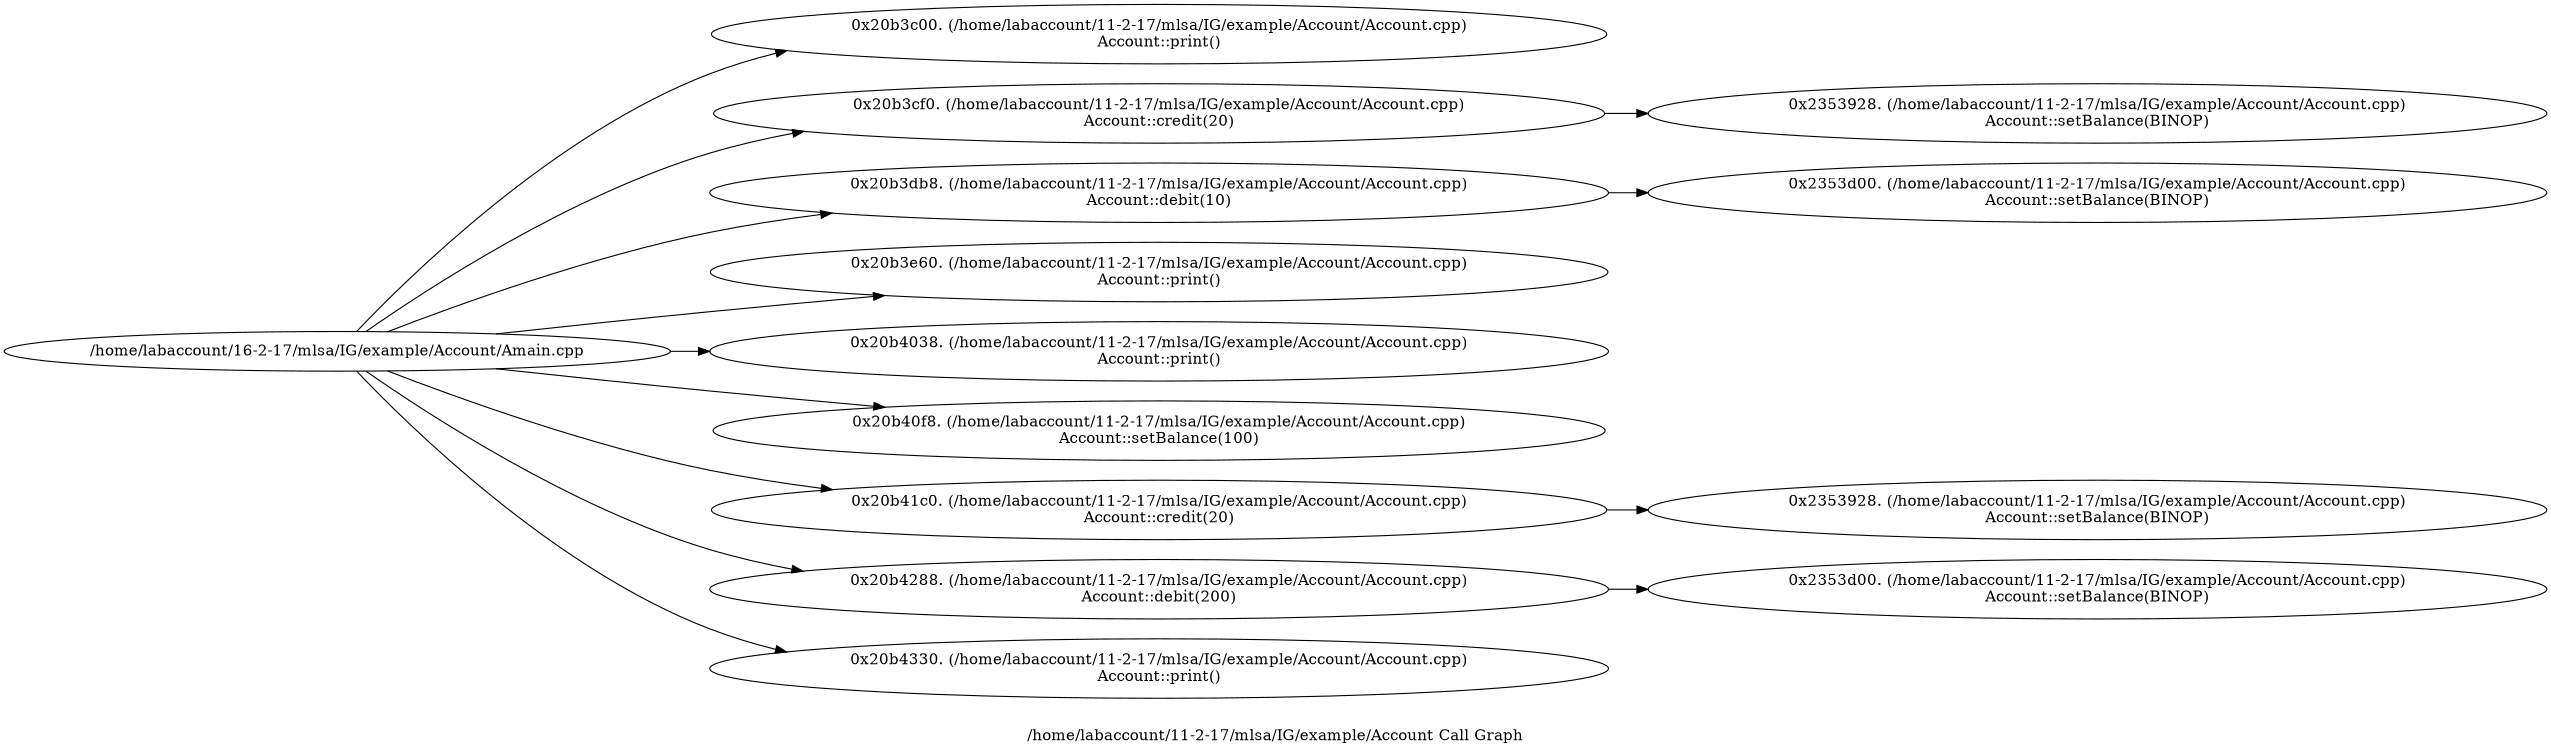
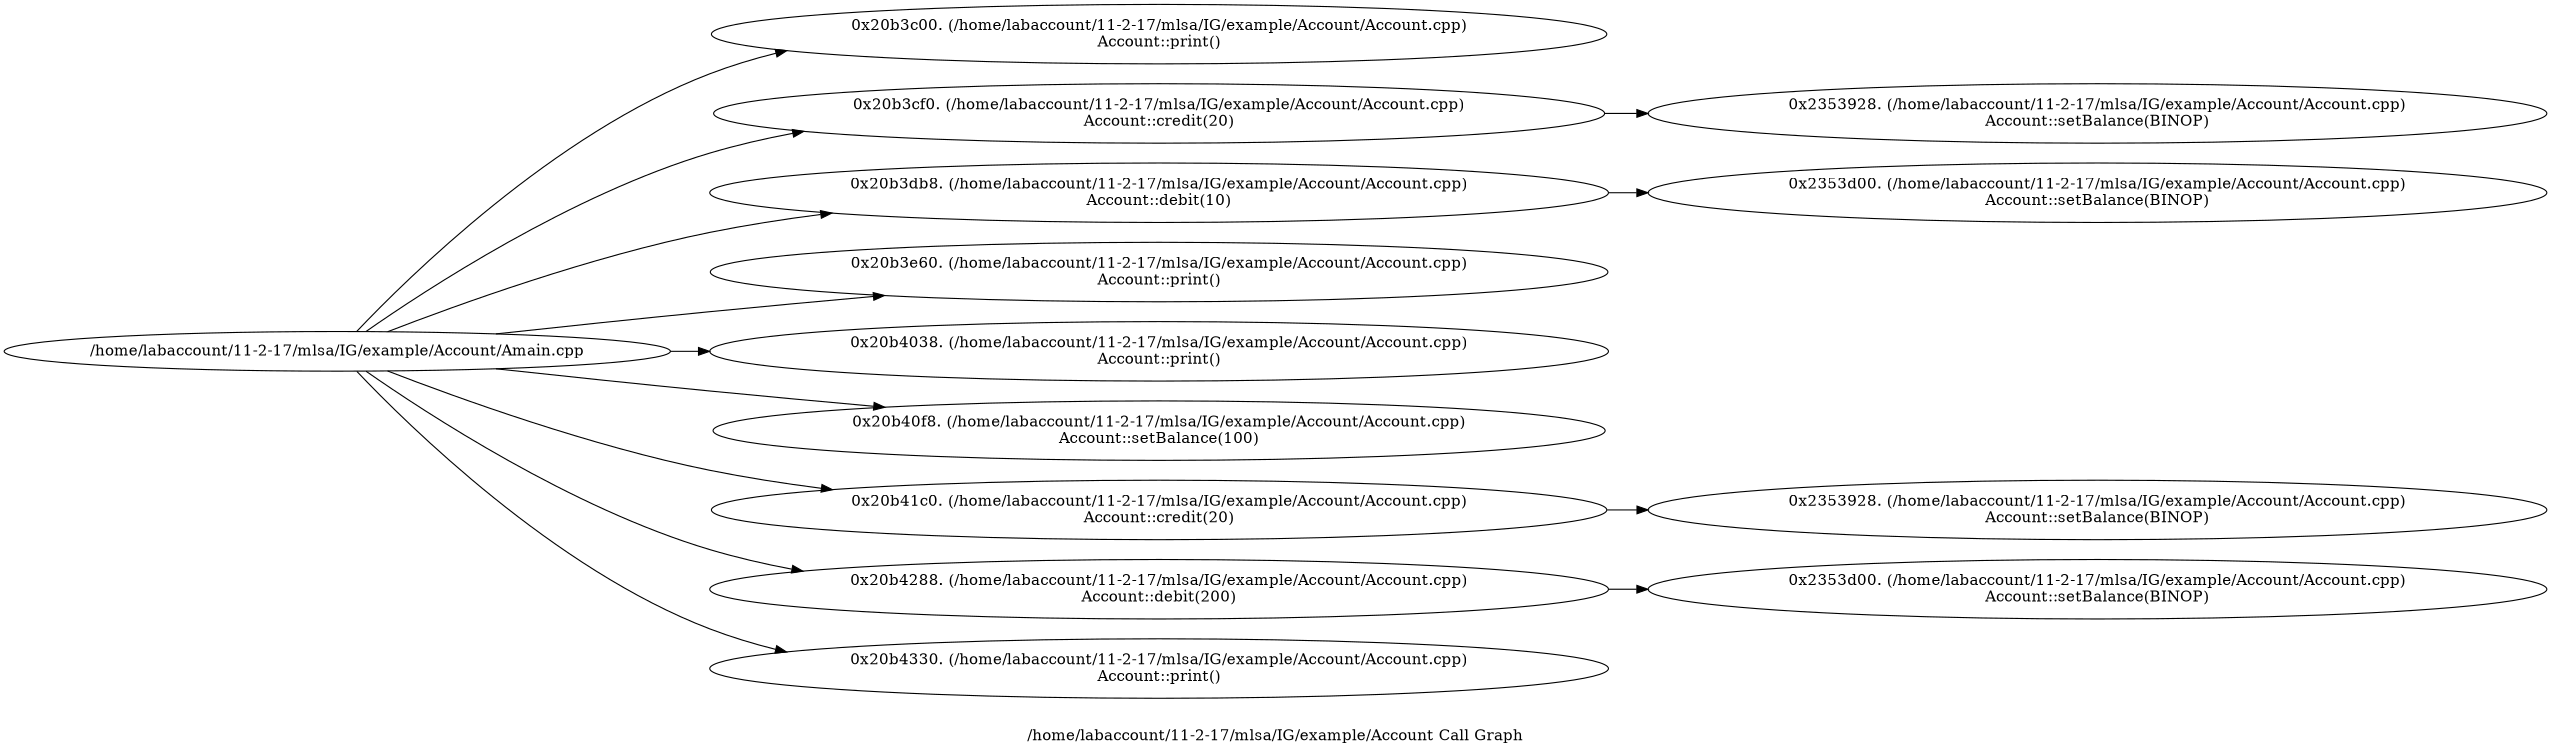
node "/home/labaccount/16-2-17/mlsa/IG/example/Account/Amain.cpp": label "/home/labaccount/16-2-17/mlsa/IG/example/Account/Amain.cpp" -> "/home/labaccount/11-2-17/mlsa/IG/example/Account/Amain.cpp"
